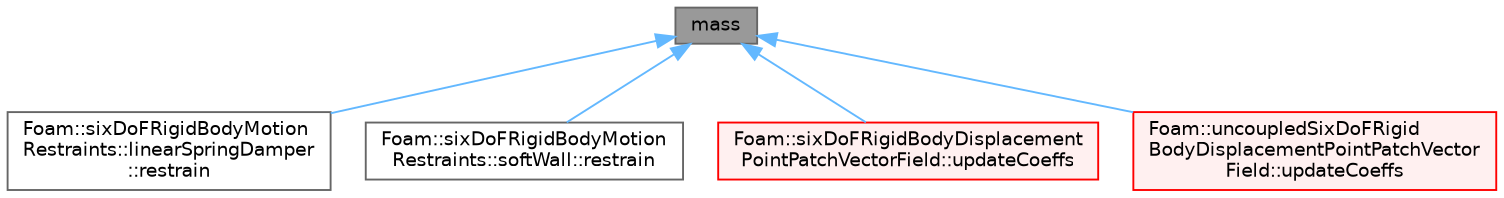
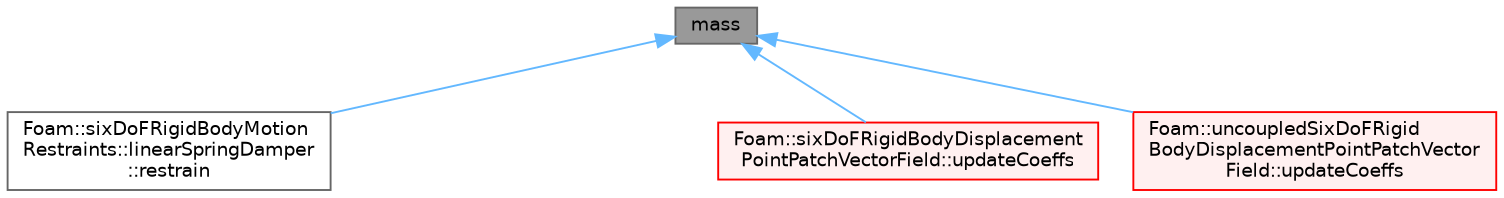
node "Foam::sixDoFRigidBodyMotion Restraints::softWall::restrain": removed
